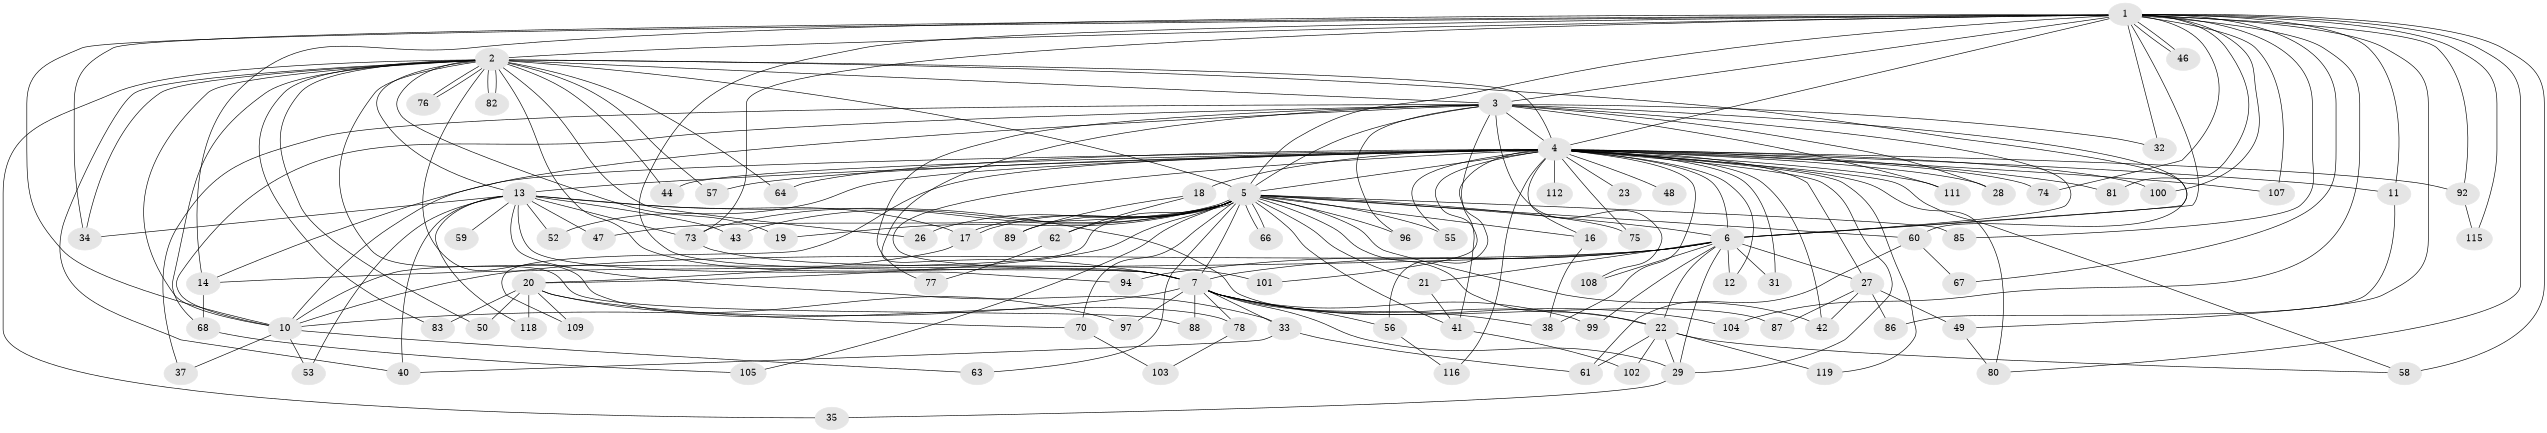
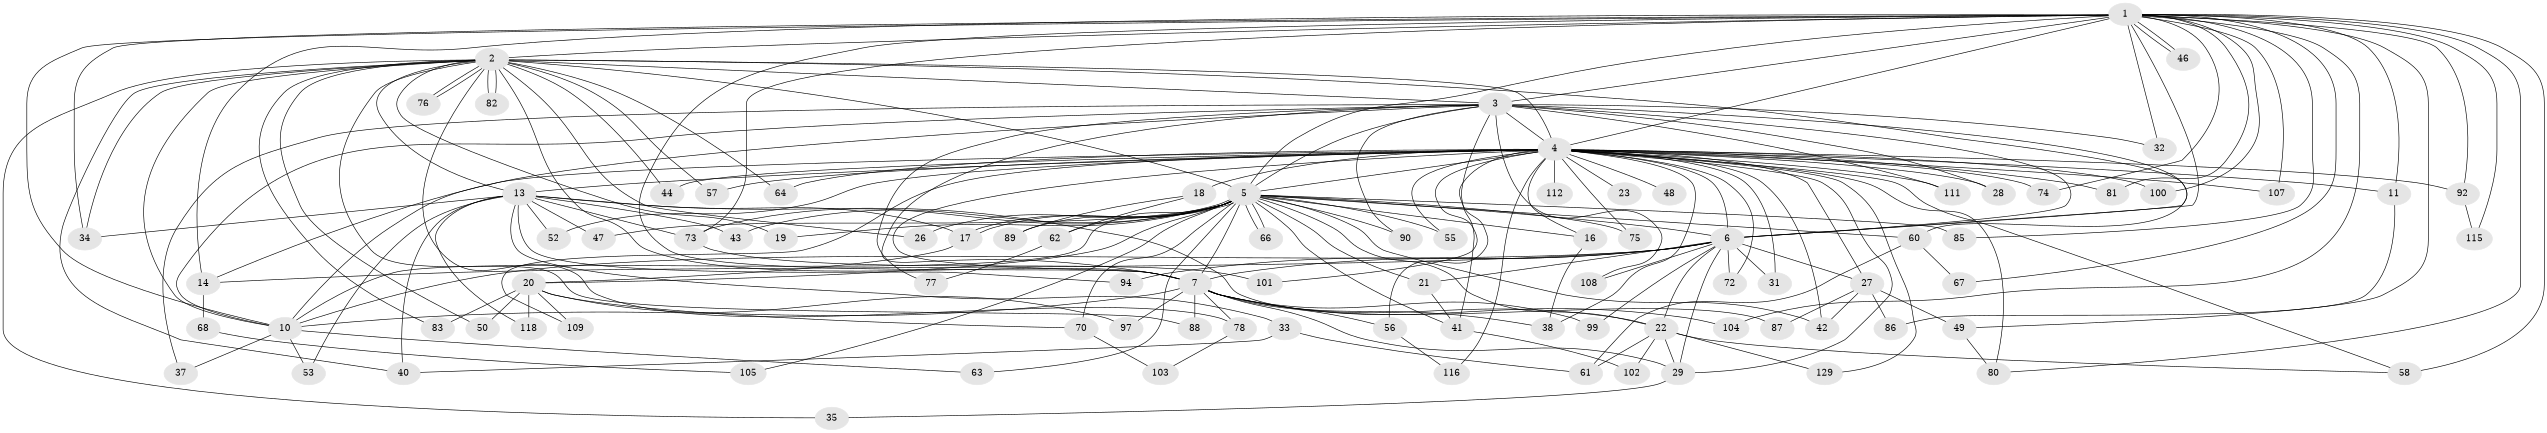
edge "2" -- "68": removed
node "59": removed
node "96": label "96" -> "90"
node "12": label "12" -> "72"
edge "7" -- "33": removed
node "119": label "119" -> "129"
